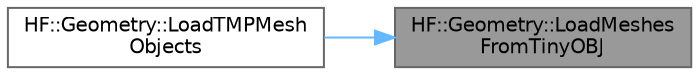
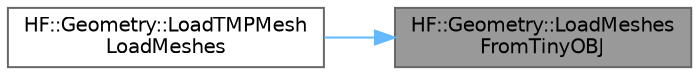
node "HF::Geometry::LoadTMPMesh Objects": label "HF::Geometry::LoadTMPMesh Objects" -> "HF::Geometry::LoadTMPMesh LoadMeshes"
